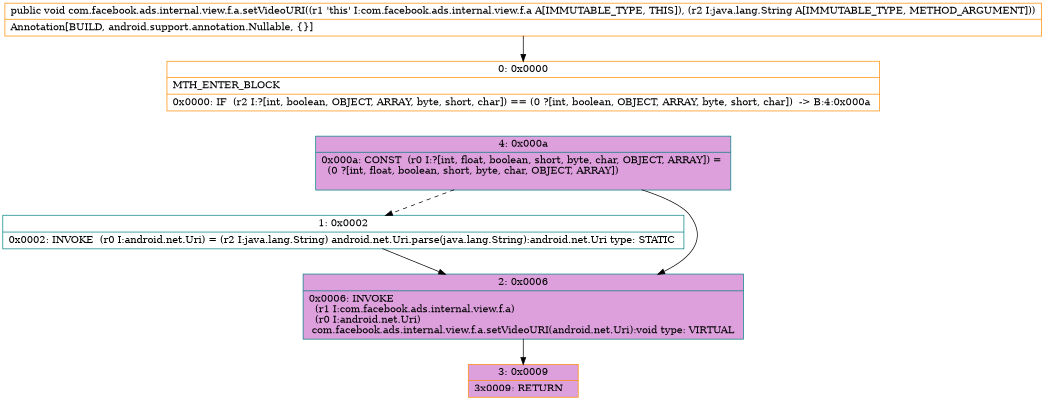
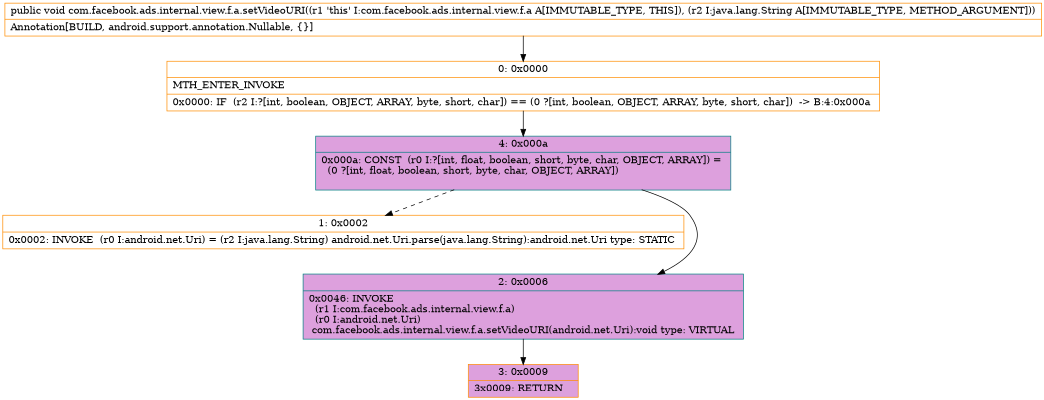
node "0: 0x0000": text "MTH_ENTER_BLOCK" -> "MTH_ENTER_INVOKE"
edge "0: 0x0000" -> "4: 0x000a": added
node "1: 0x0002": color teal -> darkorange
edge "1: 0x0002" -> "2: 0x0006": removed
node "2: 0x0006": text "0x0006: INVOKE" -> "0x0046: INVOKE"
